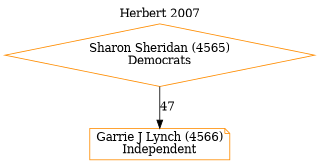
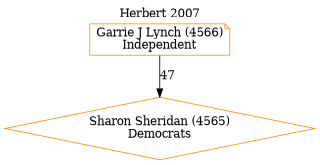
edge "Sharon Sheridan (4565) Democrats" -> "Garrie J Lynch (4566) Independent": reversed
